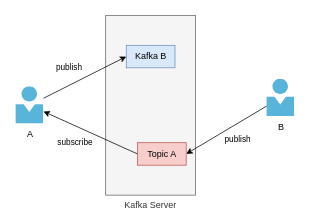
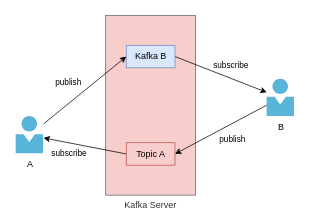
edge "Kafka B" -> "B": added, label "subscribe"
node "A": moved (29, 105) -> (29, 135)
node "Kafka Server": fillcolor #f5f5f5 -> #f8cecc
node "Topic A": moved (162, 154) -> (150, 154)
